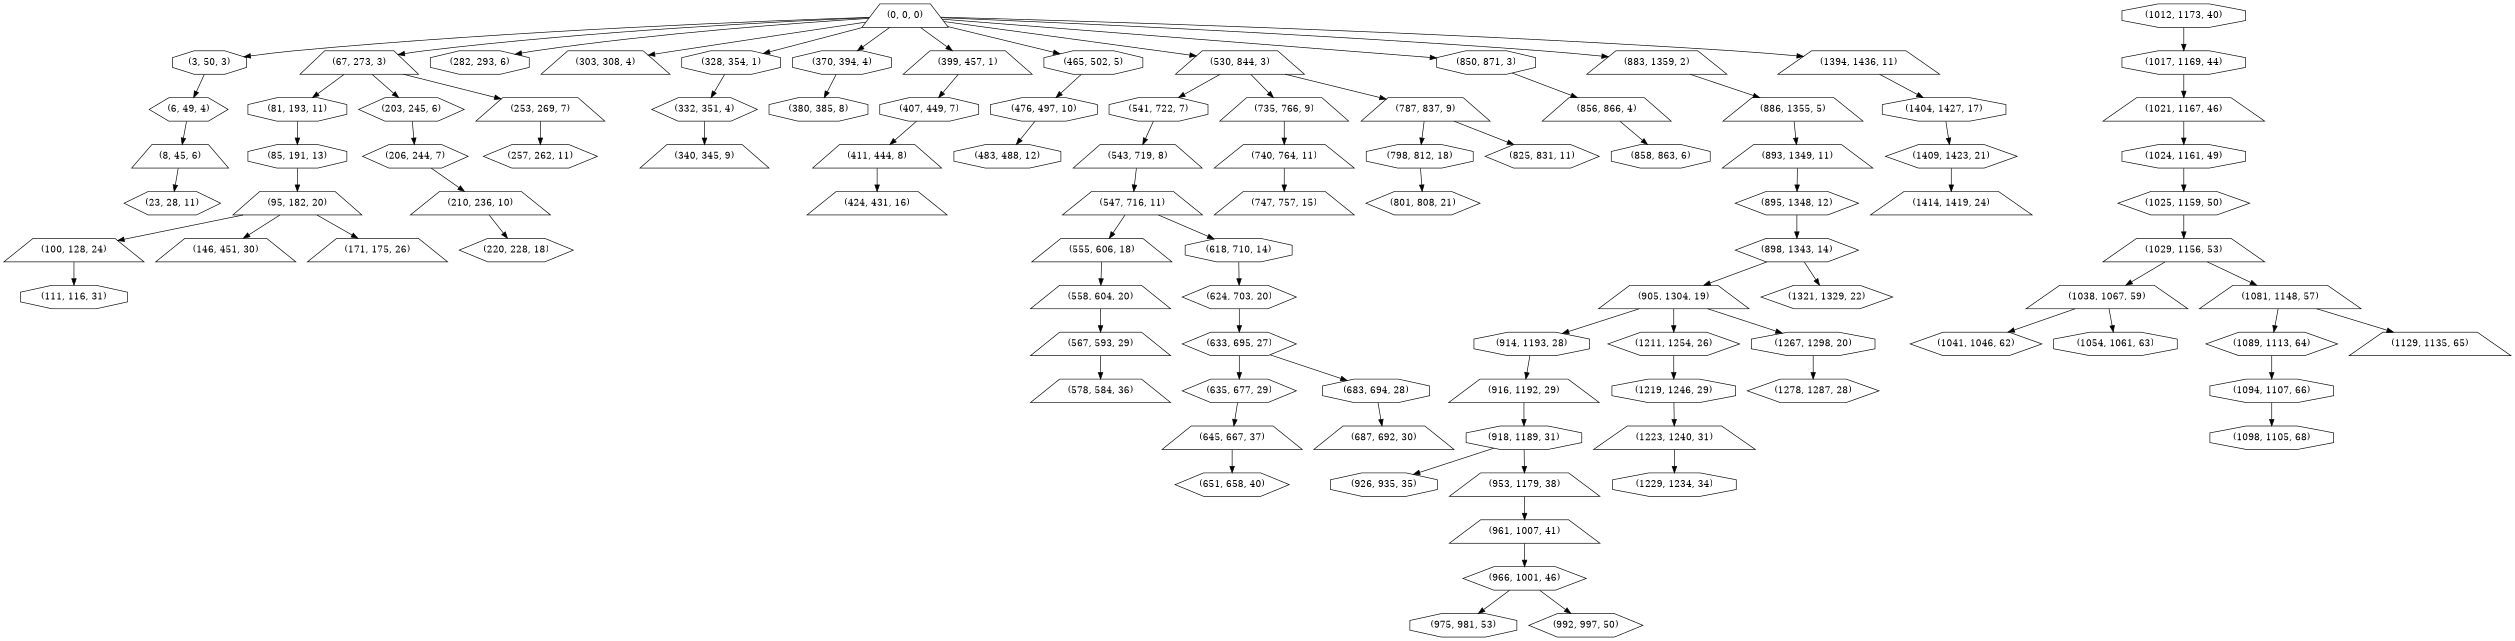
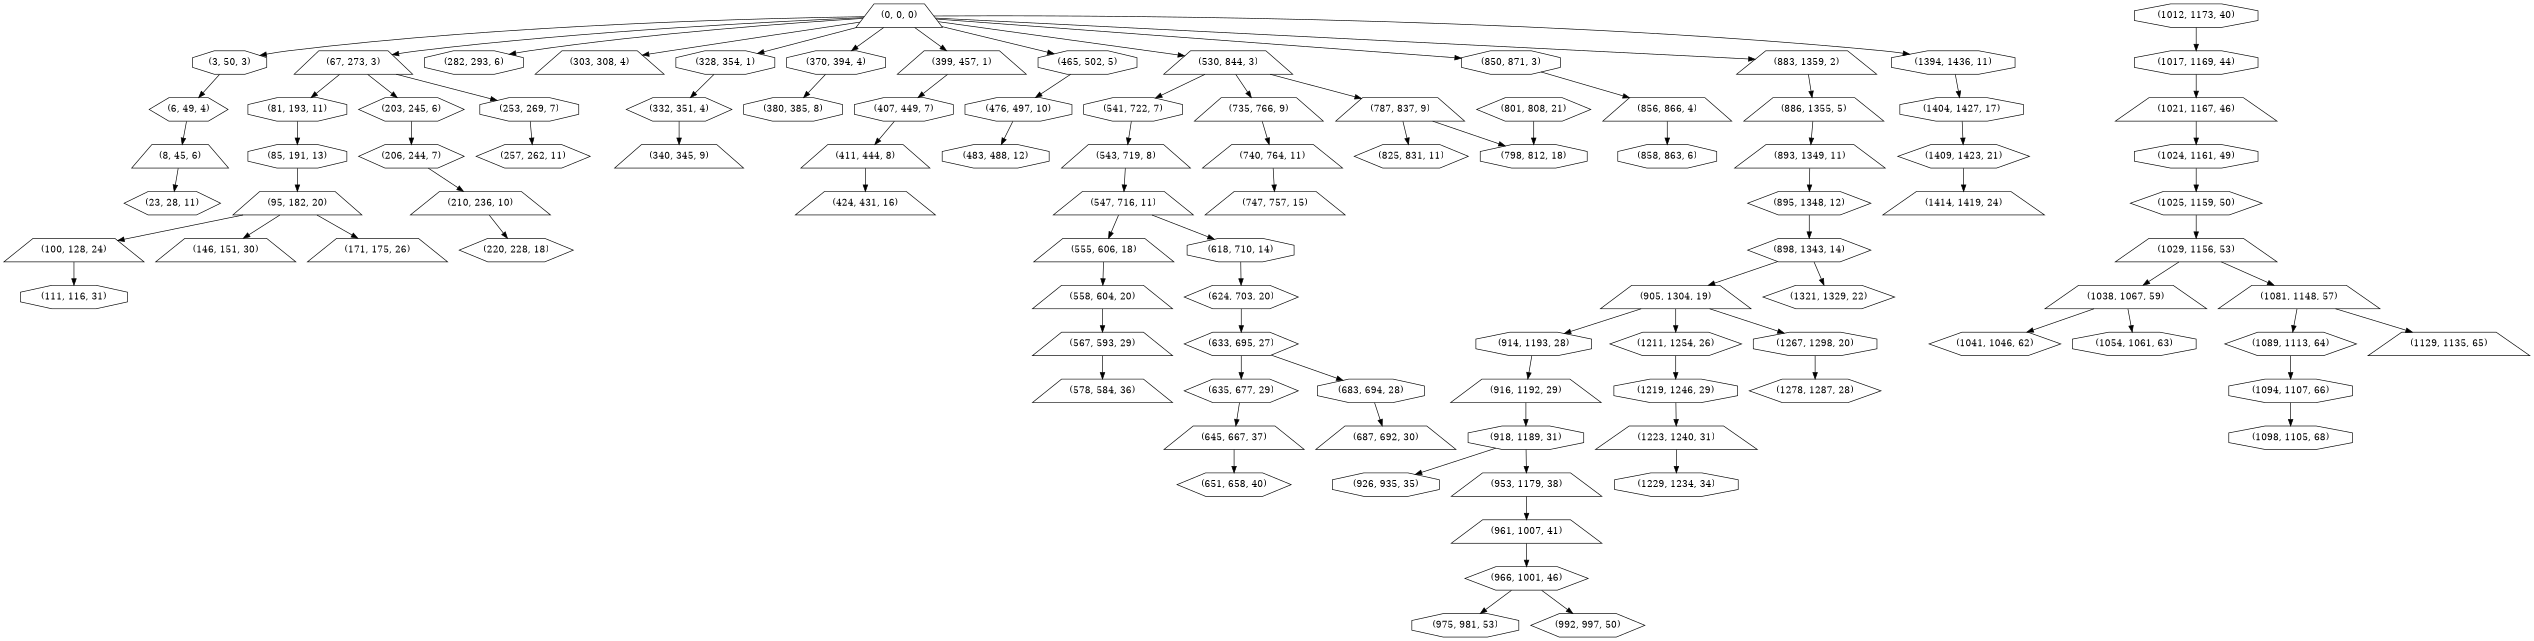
node "(1394, 1436, 11)": shape trapezium -> octagon
node "(253, 269, 7)": shape trapezium -> octagon
edge "(798, 812, 18)" -> "(801, 808, 21)": reversed
node "(146, 451, 30)": label "(146, 451, 30)" -> "(146, 151, 30)"
